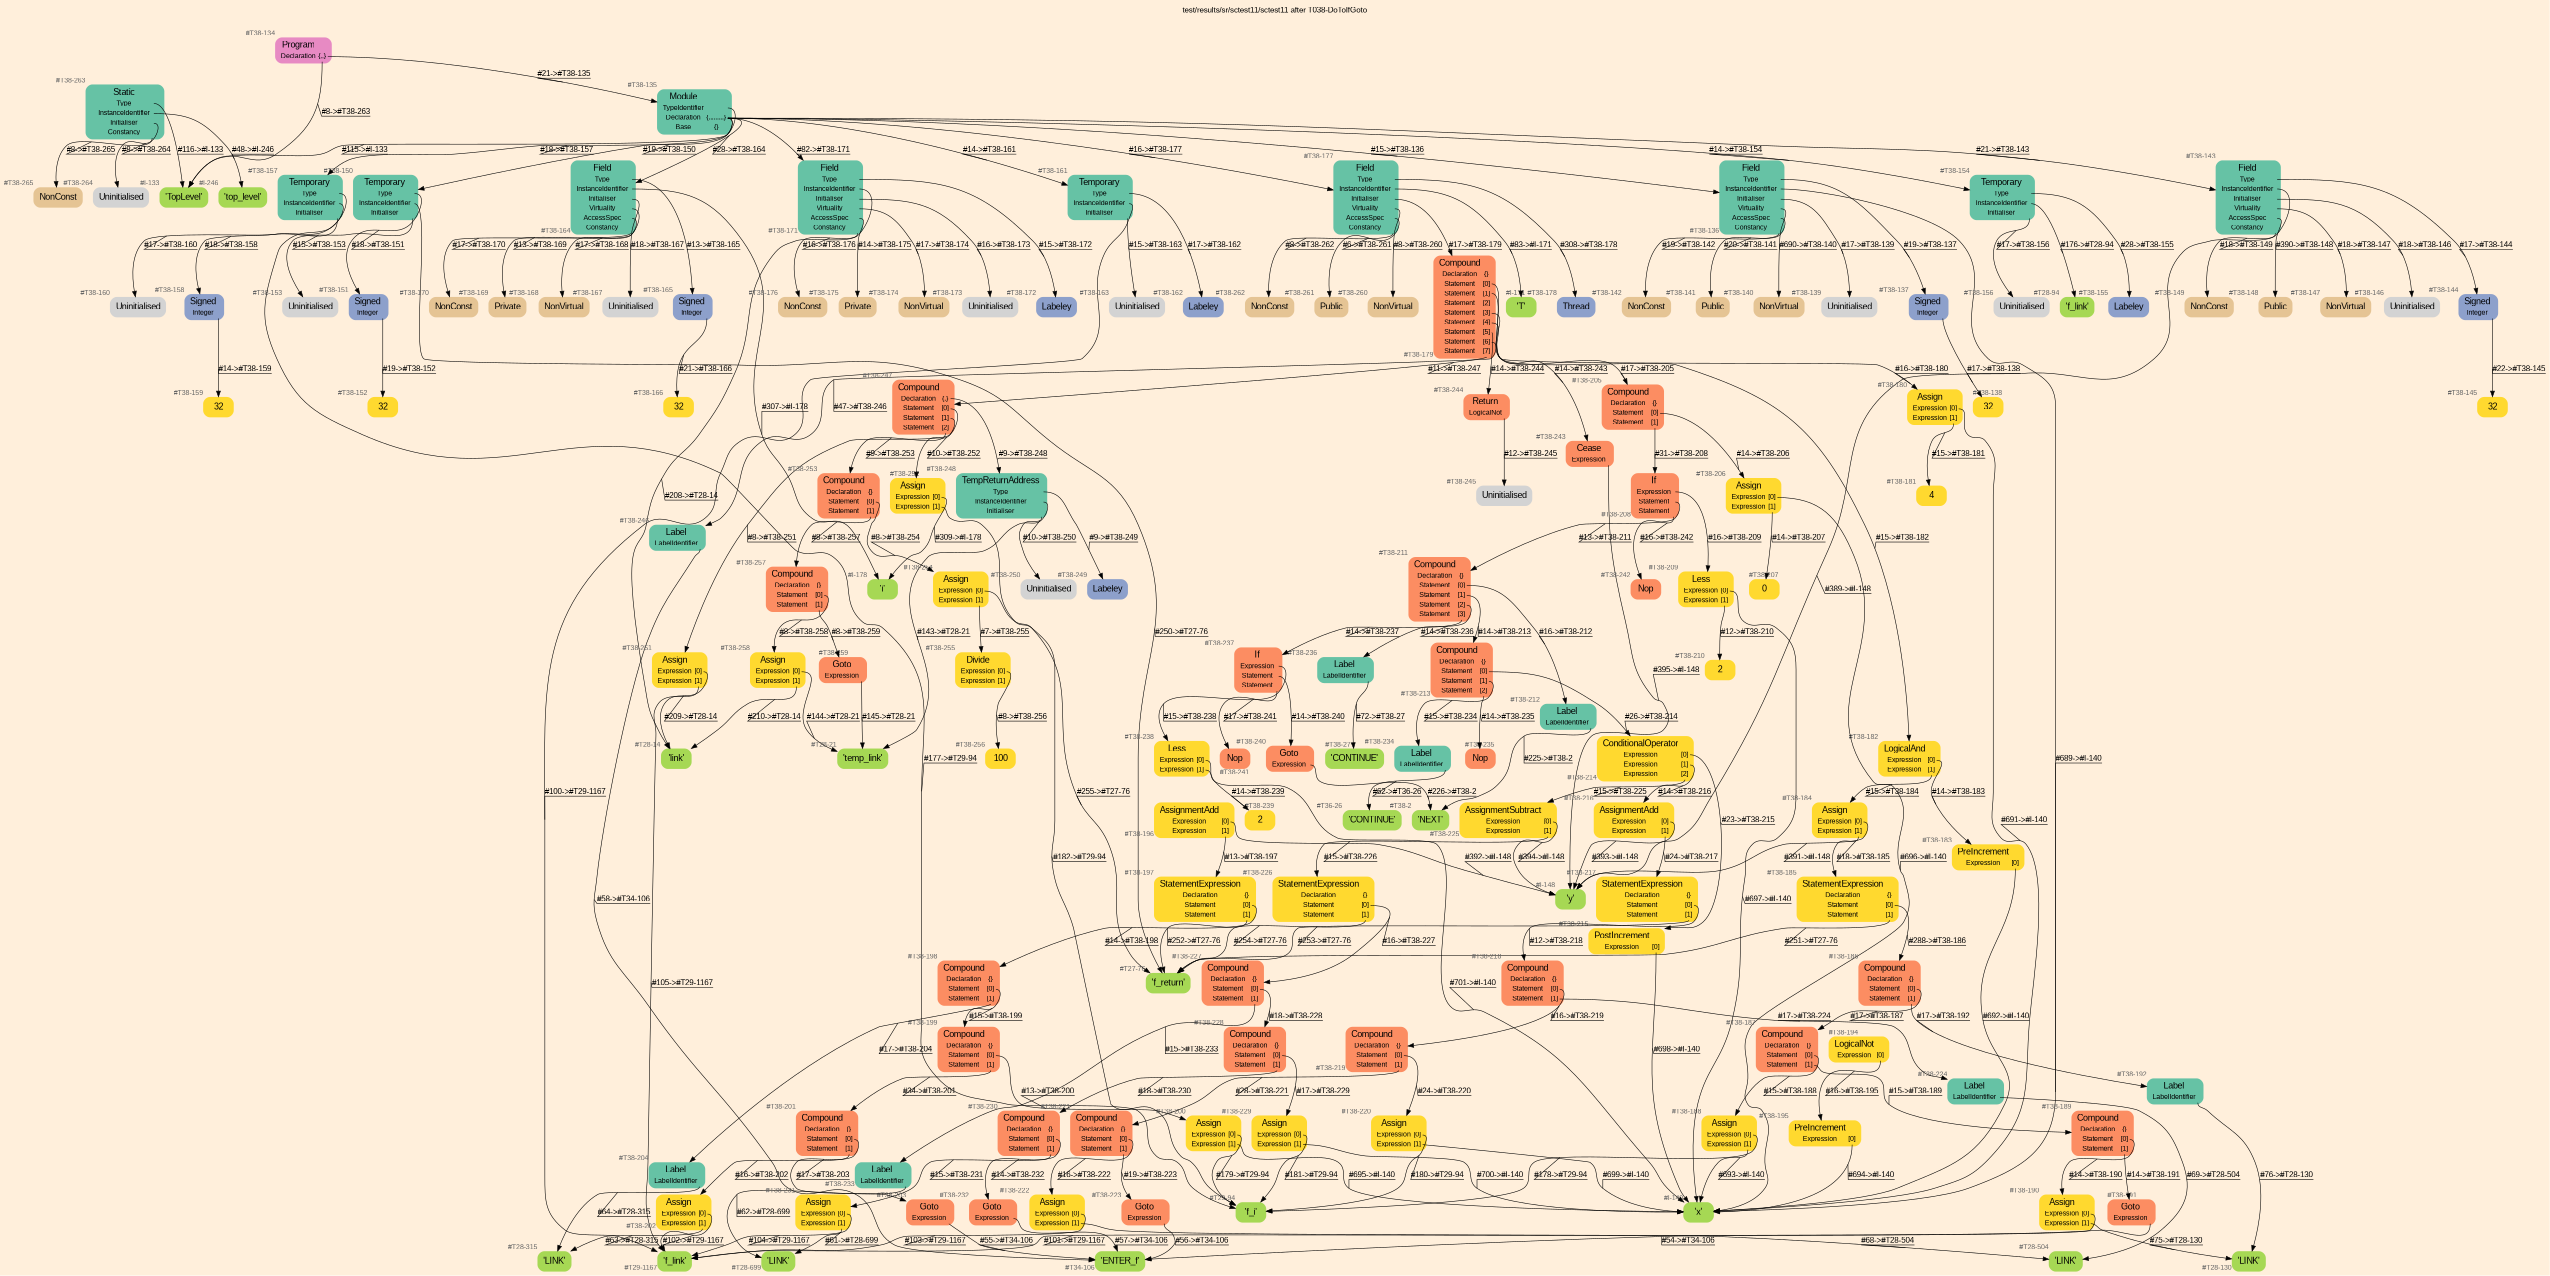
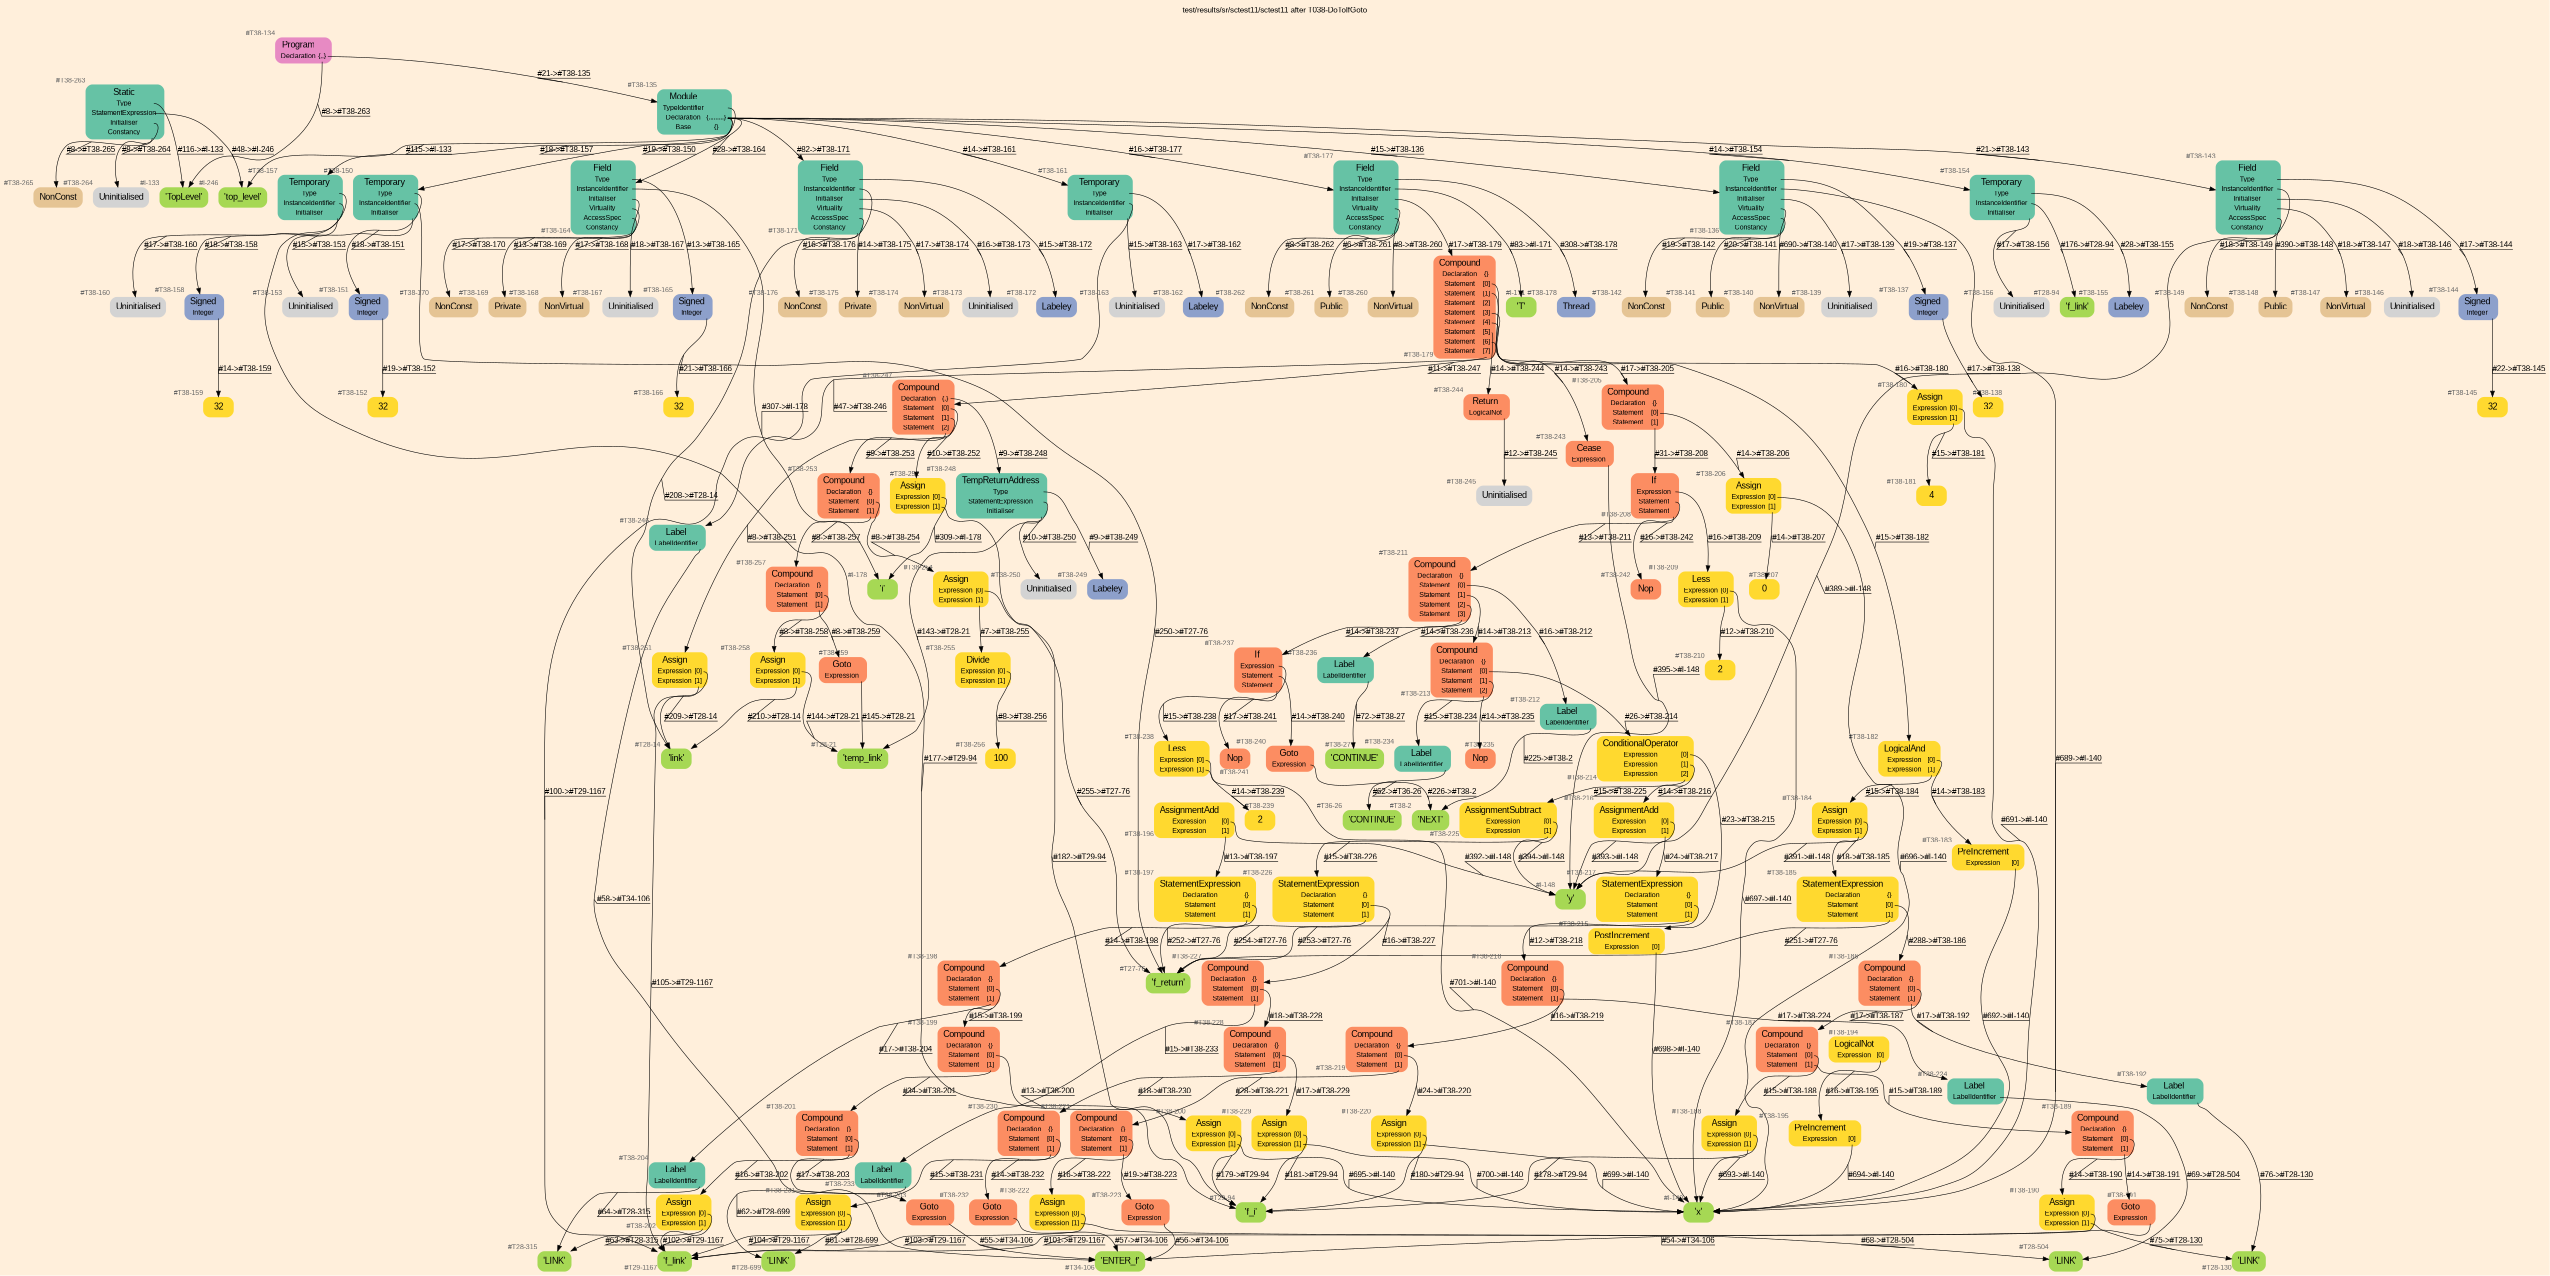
node "Static": text "InstanceIdentifier" -> "StatementExpression"
edge "Module" -> "'TopLevel'": now "Module" -> "'top_level'"
node "TempReturnAddress": text "InstanceIdentifier" -> "StatementExpression"
